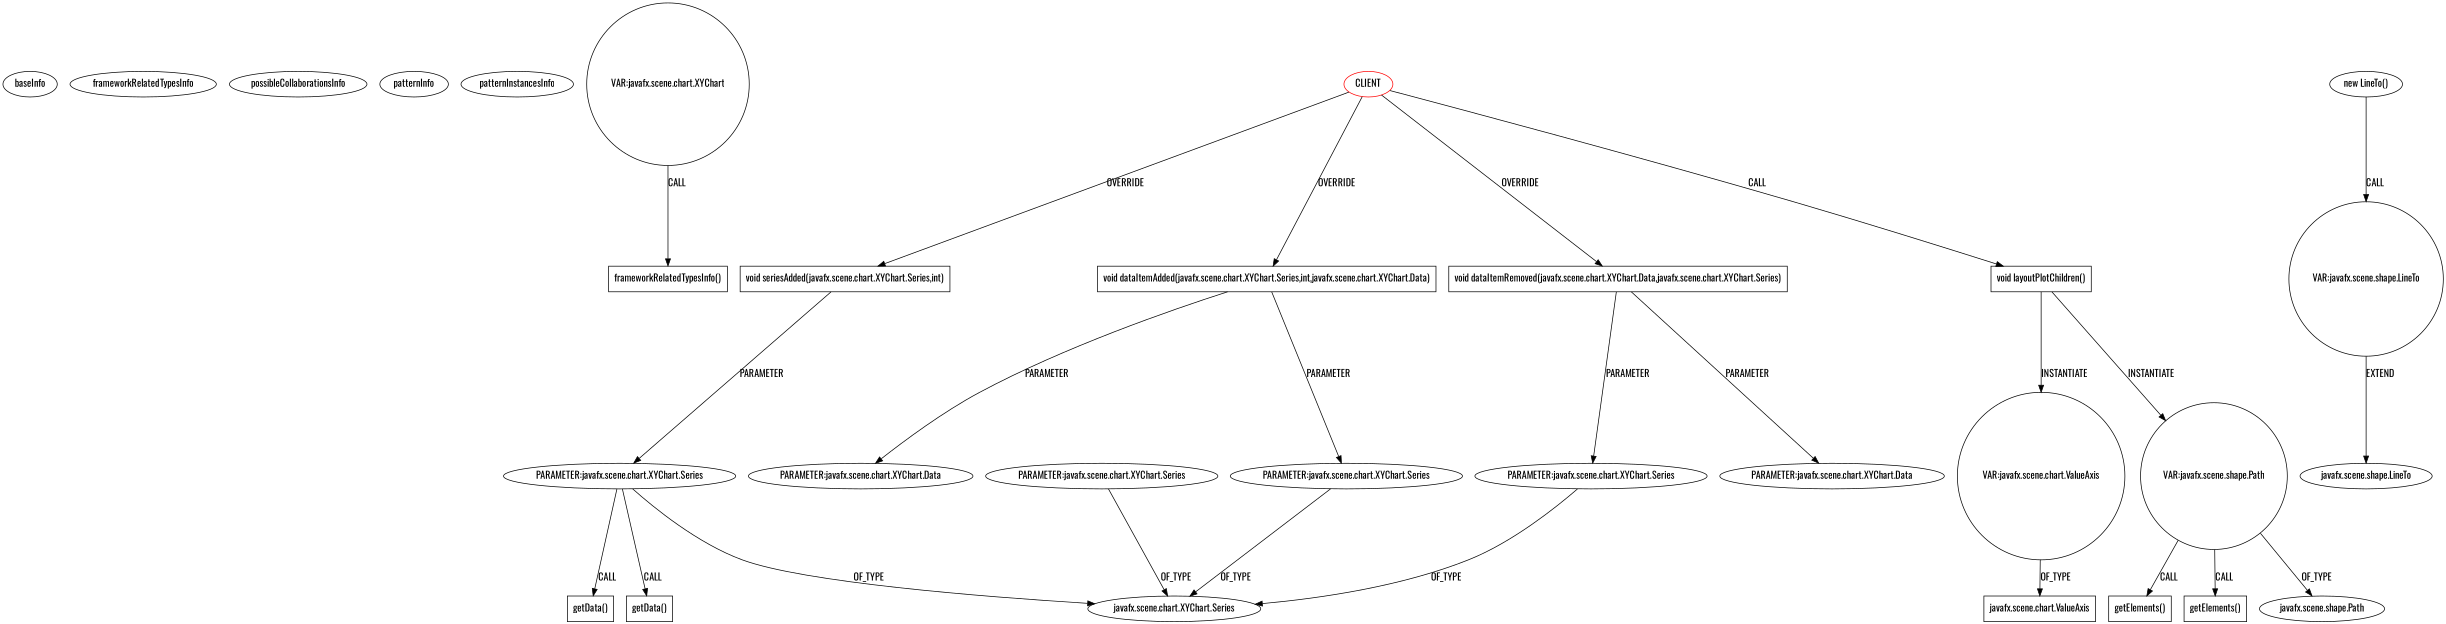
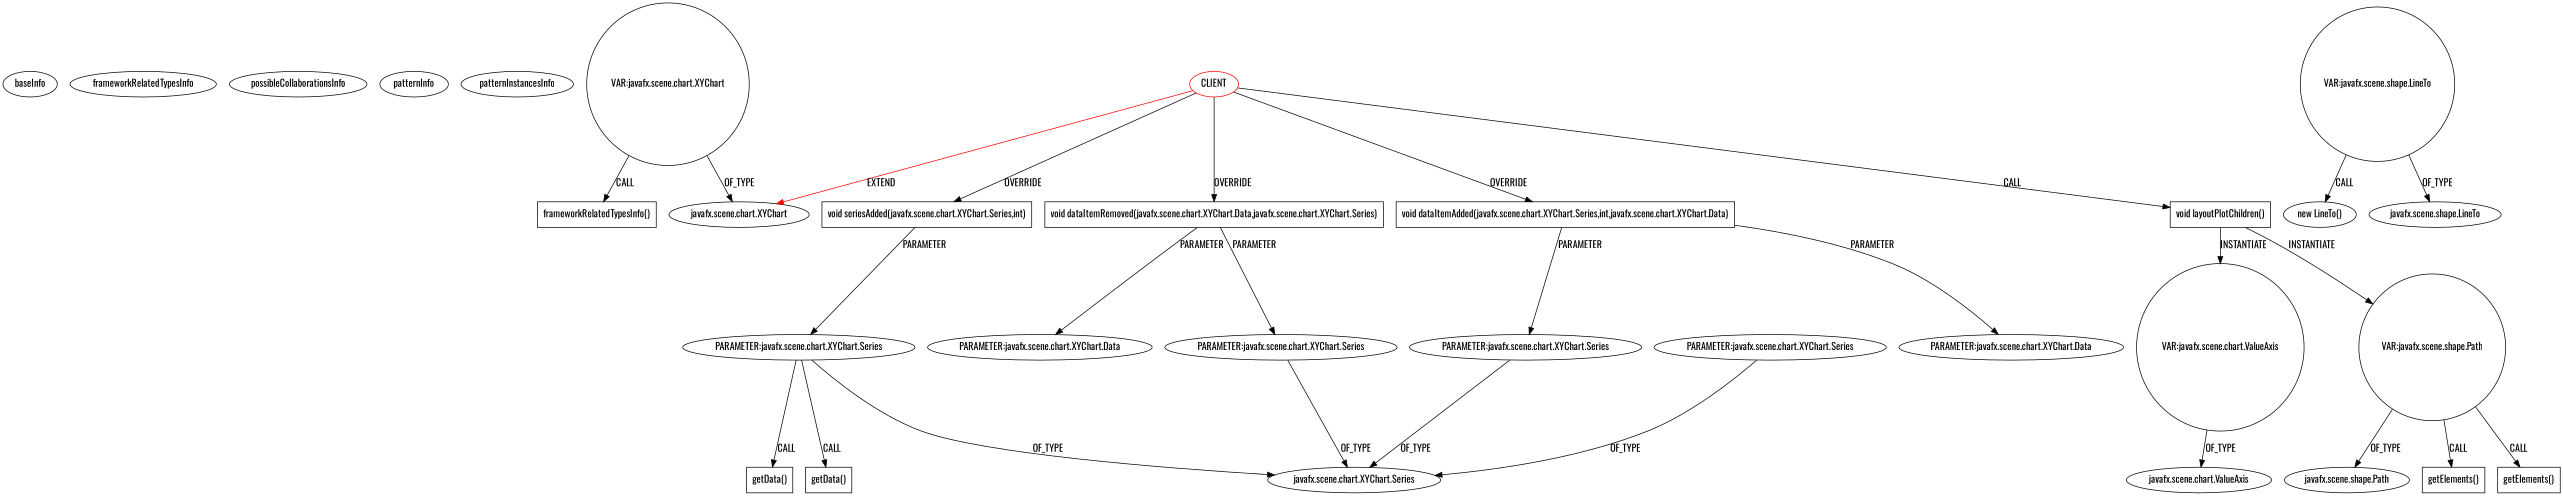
edge "new LineTo()" -> "VAR:javafx.scene.shape.LineTo": reversed
node "javafx.scene.chart.XYChart": added
edge "VAR:javafx.scene.shape.LineTo" -> "javafx.scene.shape.LineTo": label "EXTEND" -> "OF_TYPE"
node "javafx.scene.chart.ValueAxis": shape box -> ellipse
